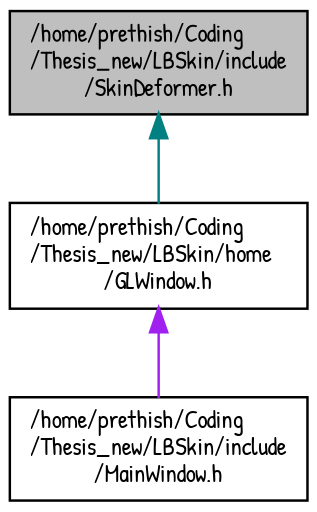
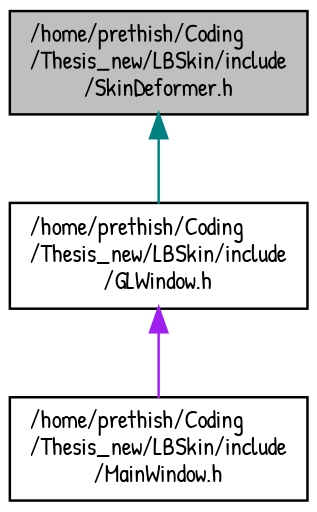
node "/home/prethish/Coding /Thesis_new/LBSkin/home /GLWindow.h": label "/home/prethish/Coding /Thesis_new/LBSkin/home /GLWindow.h" -> "/home/prethish/Coding /Thesis_new/LBSkin/include /GLWindow.h"
